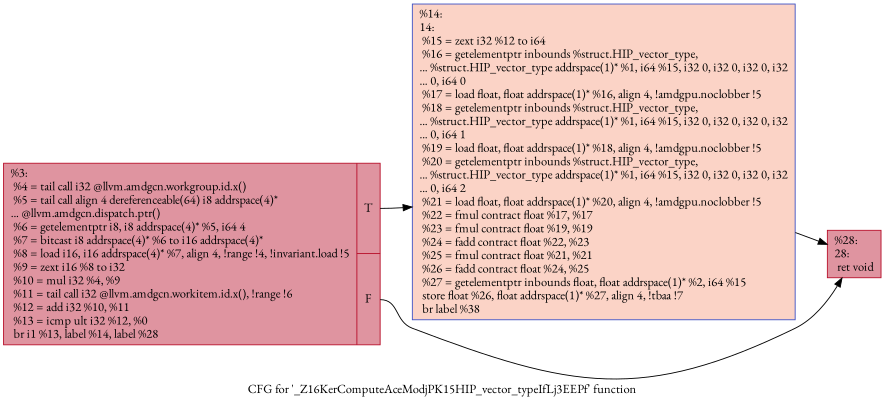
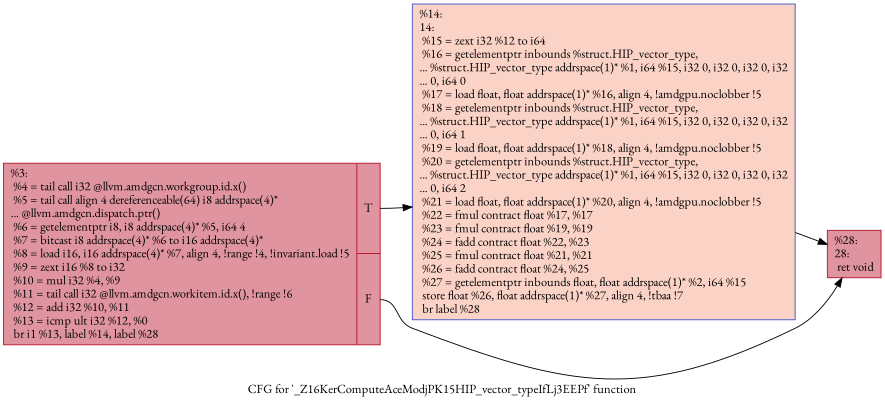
node "%14:": text "br label %38" -> "br label %28"
